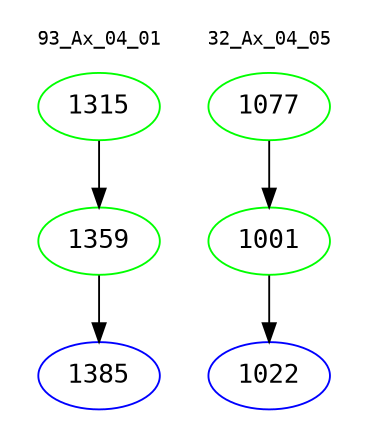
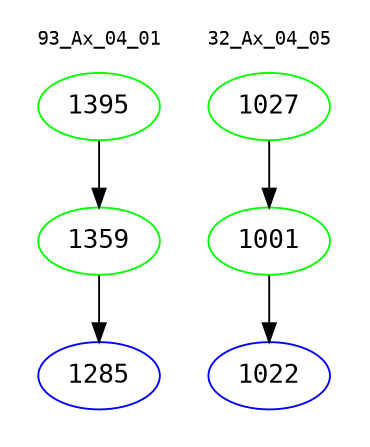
node "1315": label "1315" -> "1395"
node "1077": label "1077" -> "1027"
node "1385": label "1385" -> "1285"
